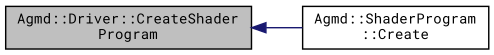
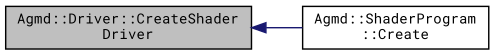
node "Agmd::Driver::CreateShader Program": label "Agmd::Driver::CreateShader Program" -> "Agmd::Driver::CreateShader Driver"
